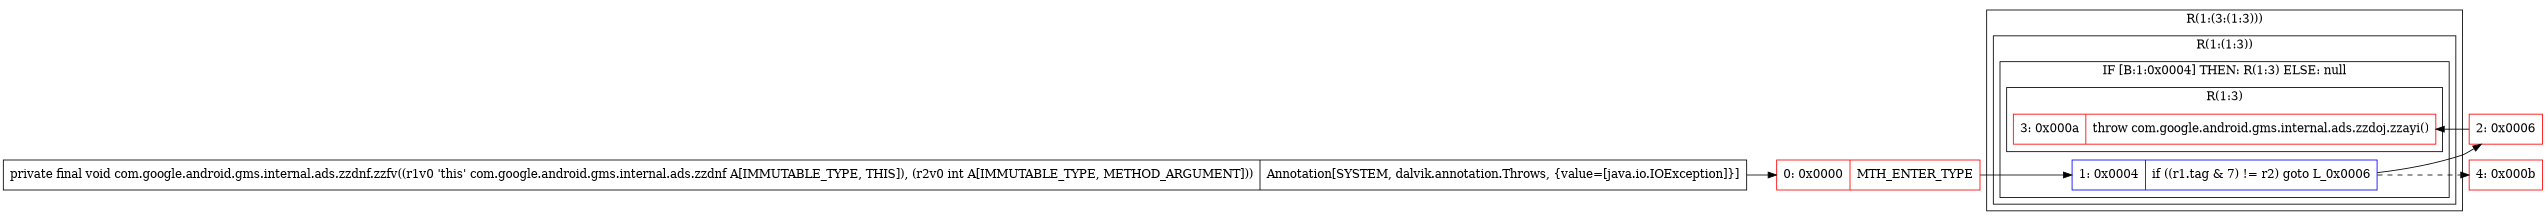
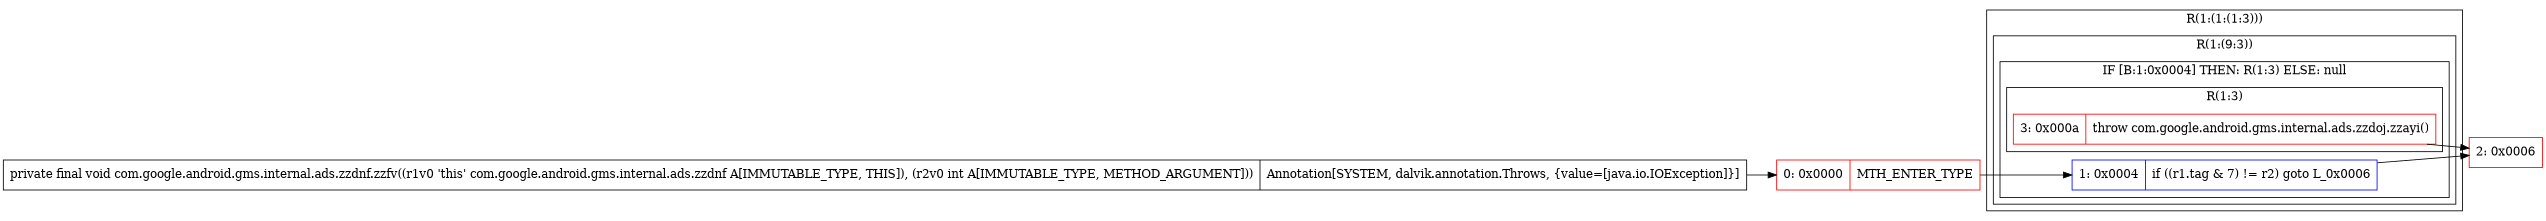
cluster "R(1:(3:(1:3)))": label "R(1:(3:(1:3)))" -> "R(1:(1:(1:3)))"
cluster "R(1:(1:3))": label "R(1:(1:3))" -> "R(1:(9:3))"
edge "2: 0x0006" -> "3: 0x000a": reversed
node "4: 0x000b": removed
